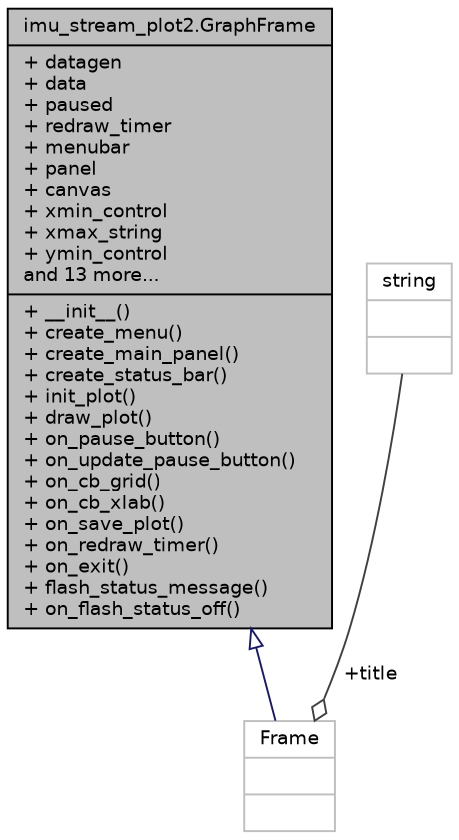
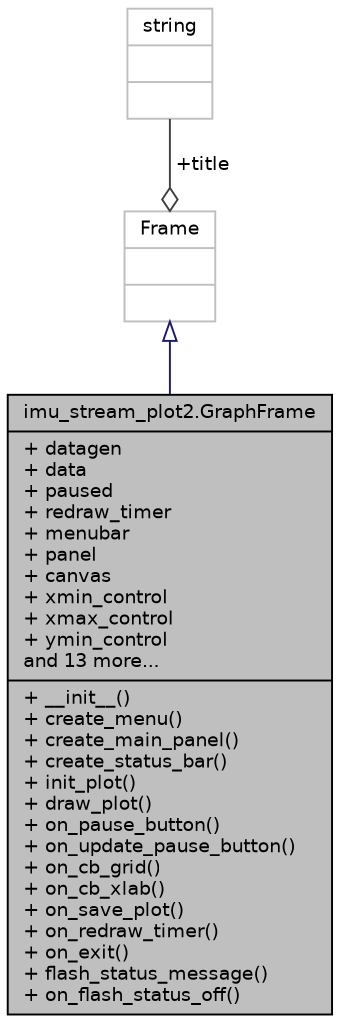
node "imu_stream_plot2.GraphFrame": text "+ xmax_string" -> "+ xmax_control"
edge "Frame" -> "imu_stream_plot2.GraphFrame": reversed
